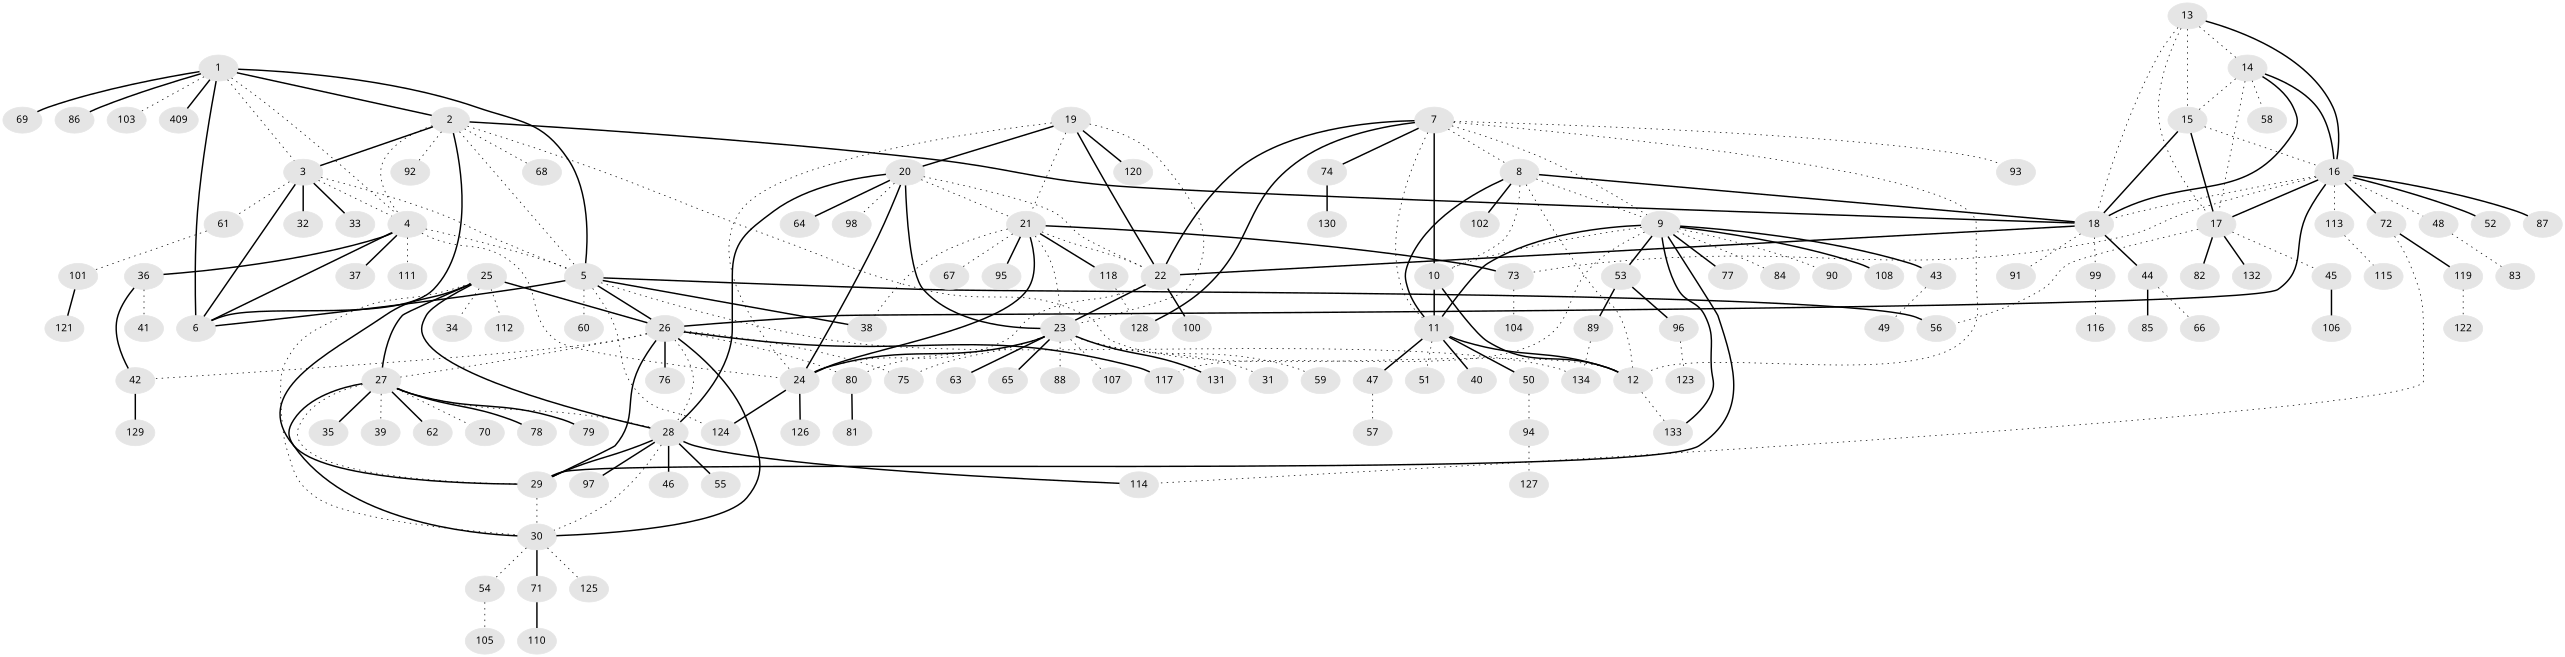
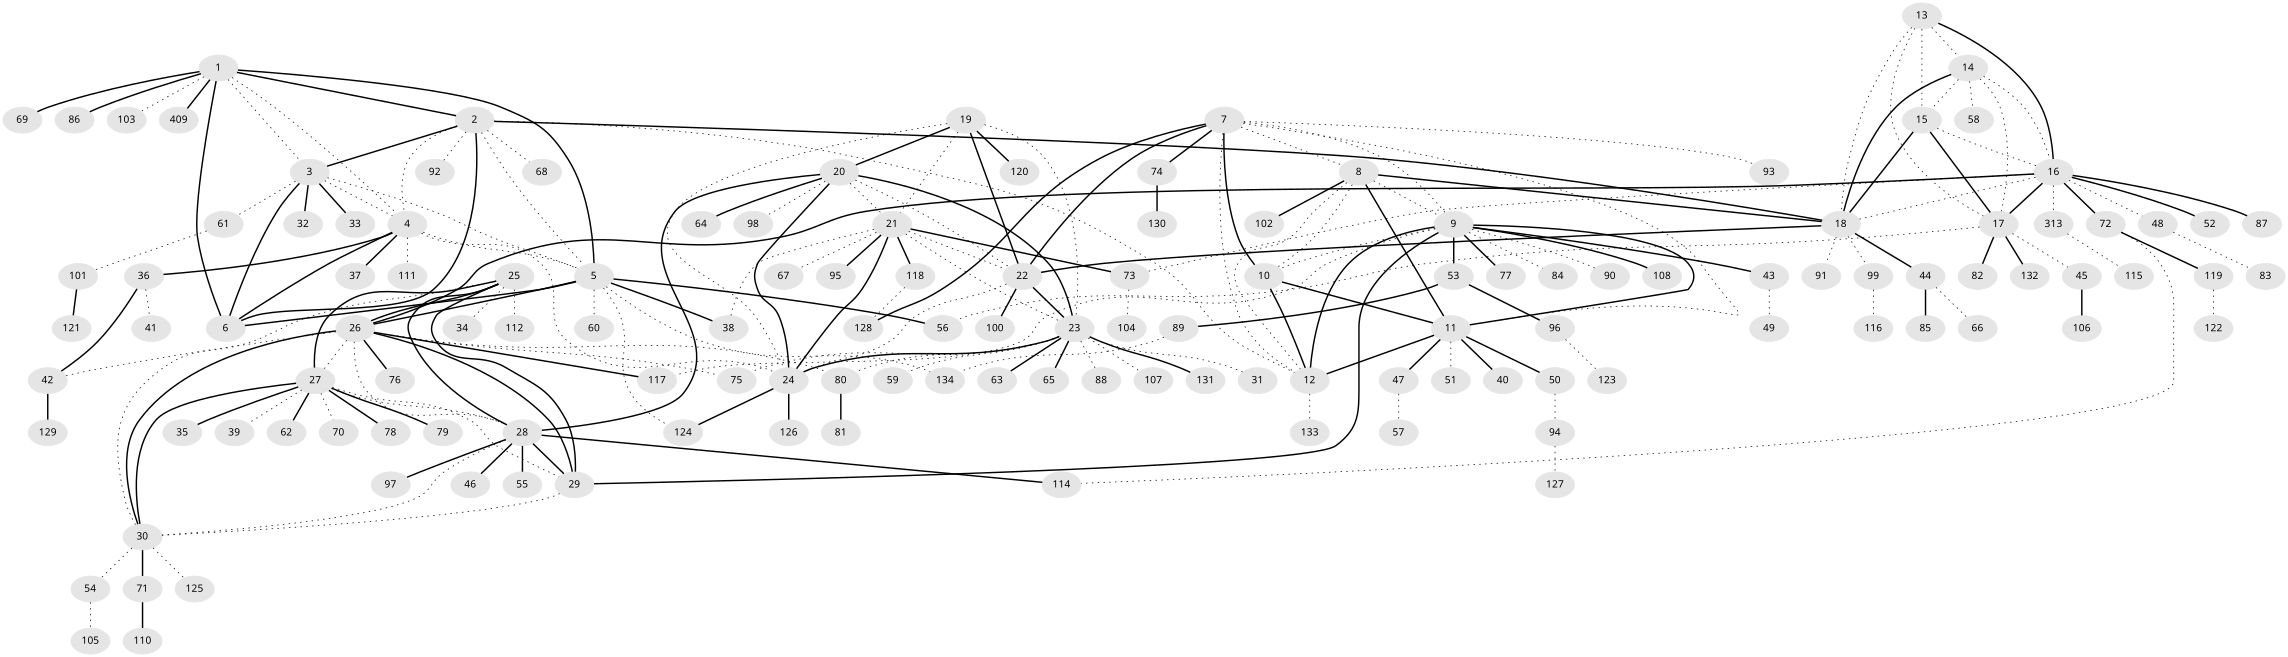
edge "14" -- "16": style bold -> dotted
node "113": label "113" -> "313"
edge "9" -- "133": now "9" -- "12"
